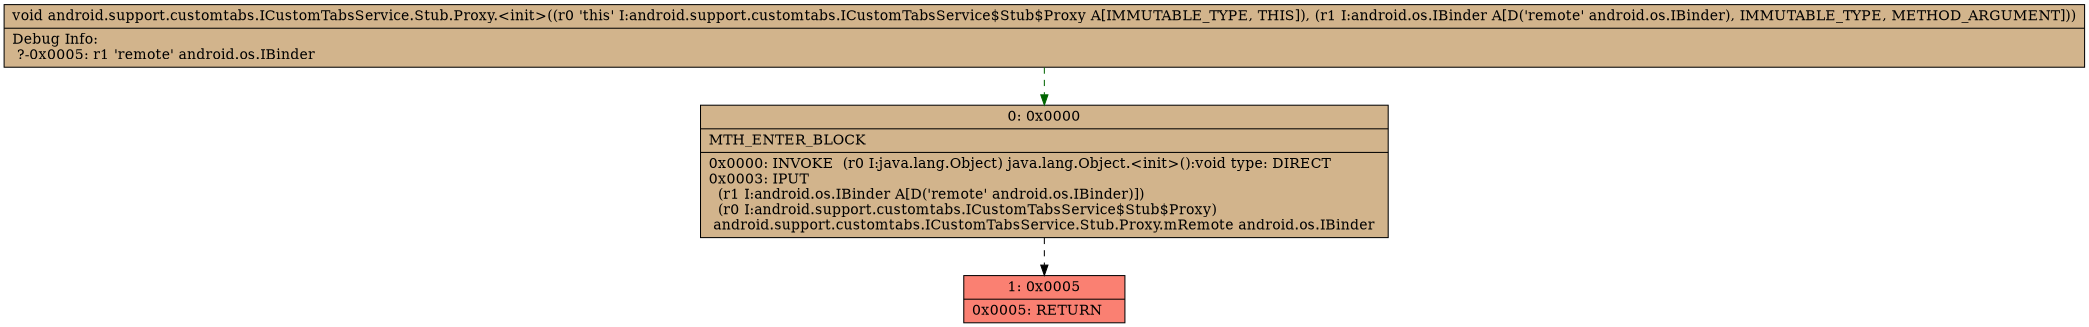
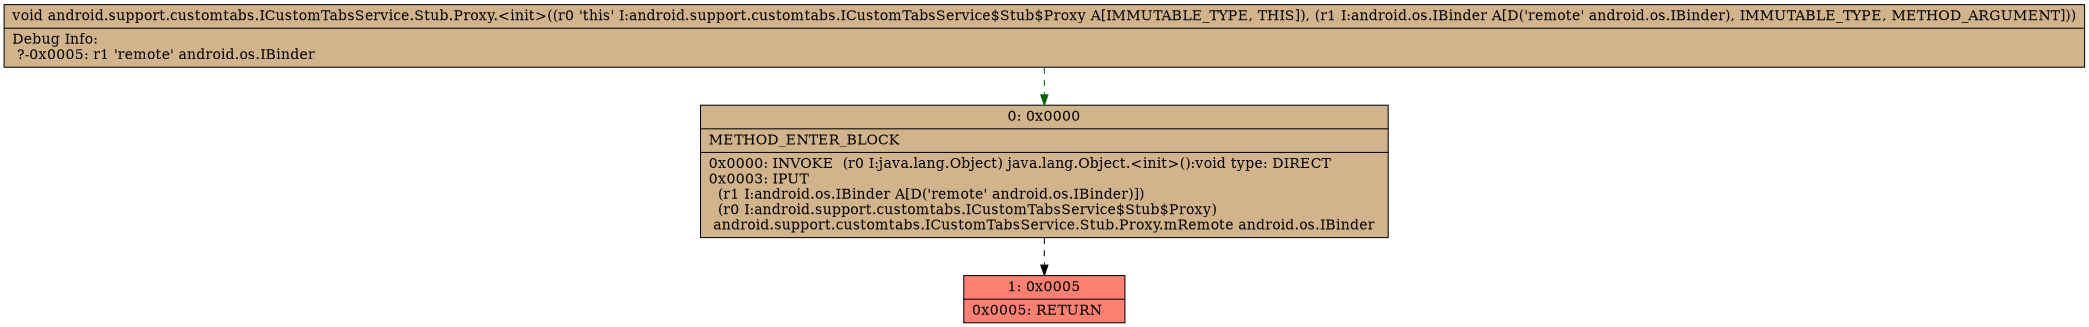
node "0: 0x0000": text "MTH_ENTER_BLOCK" -> "METHOD_ENTER_BLOCK"
